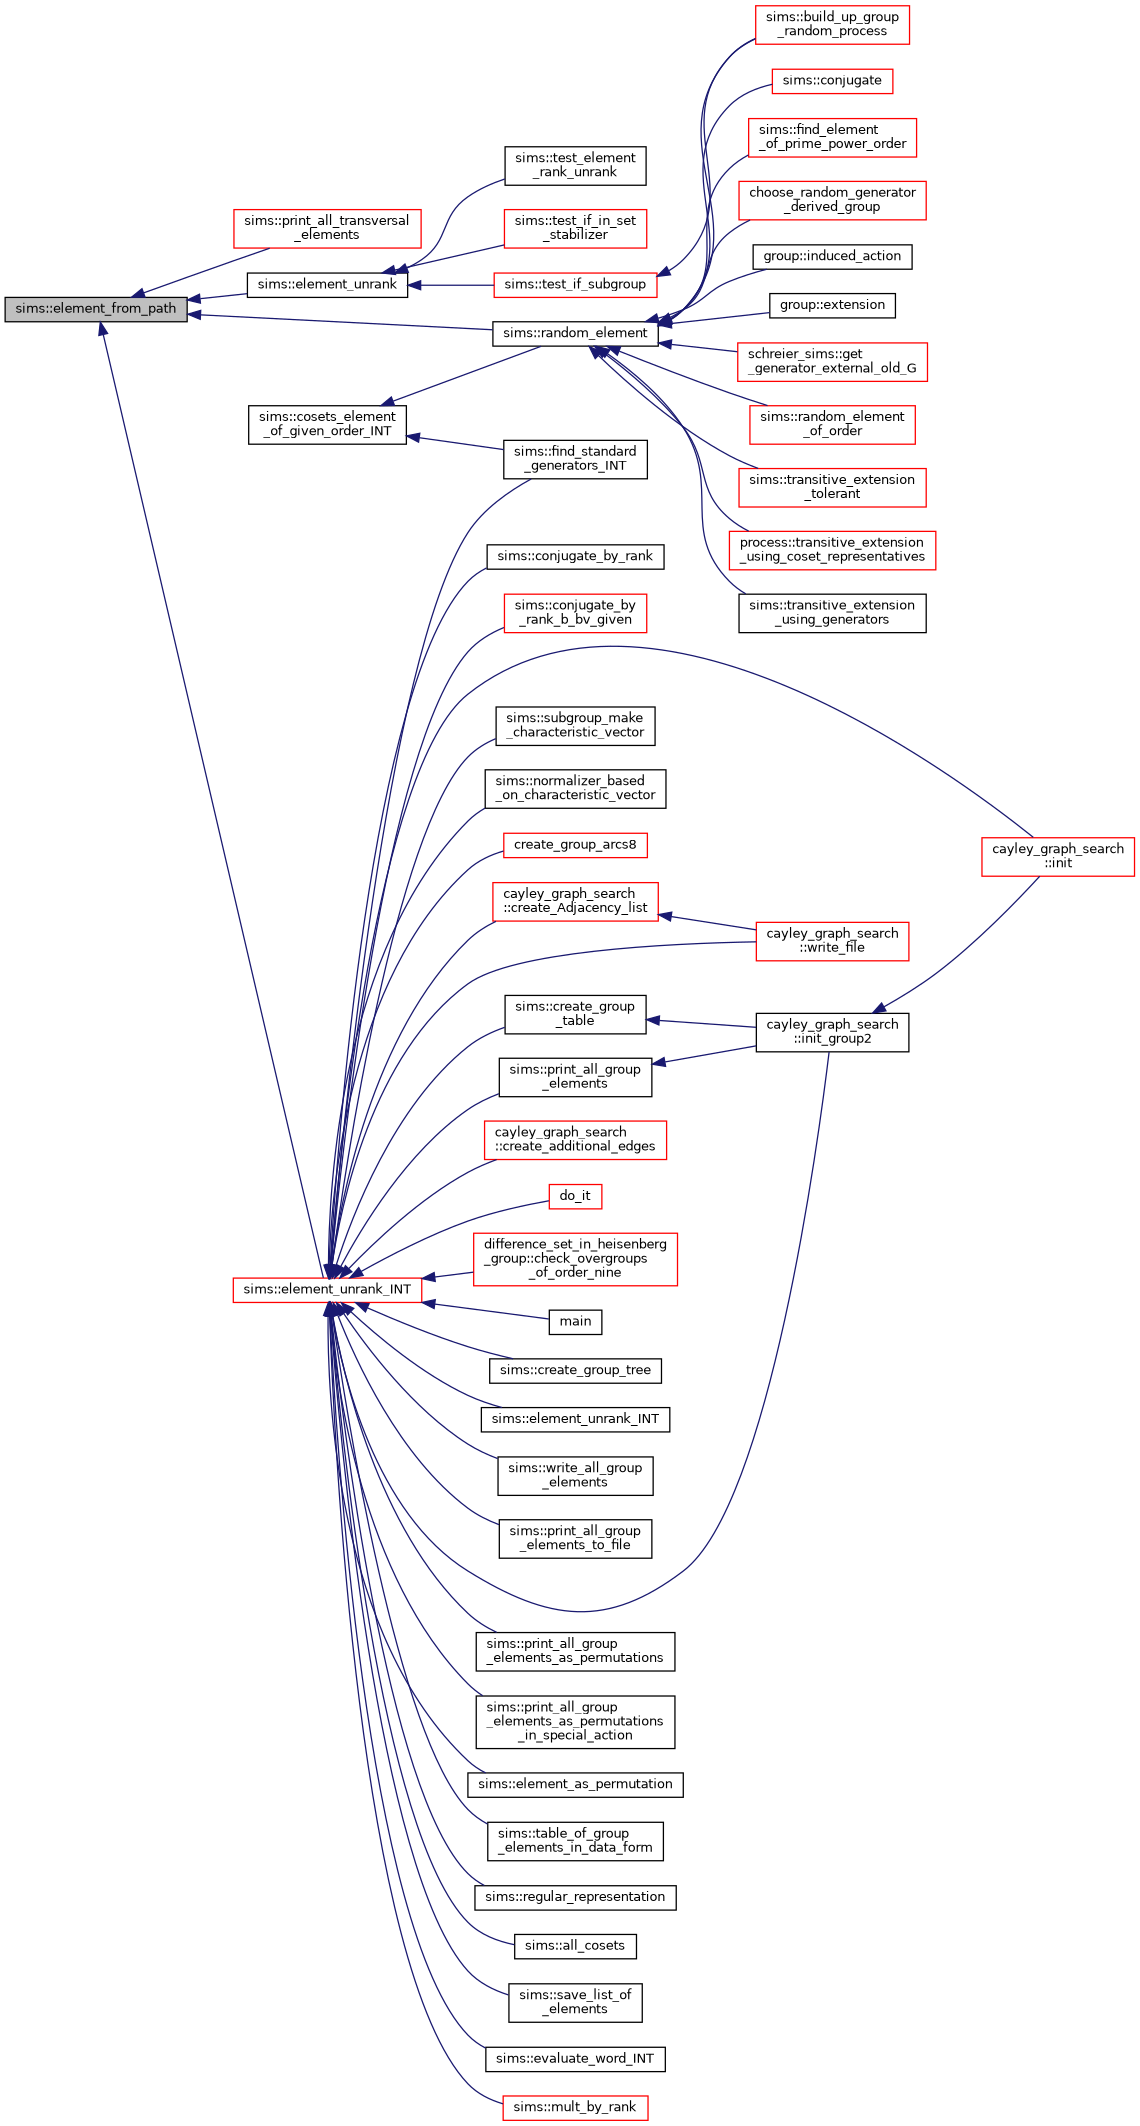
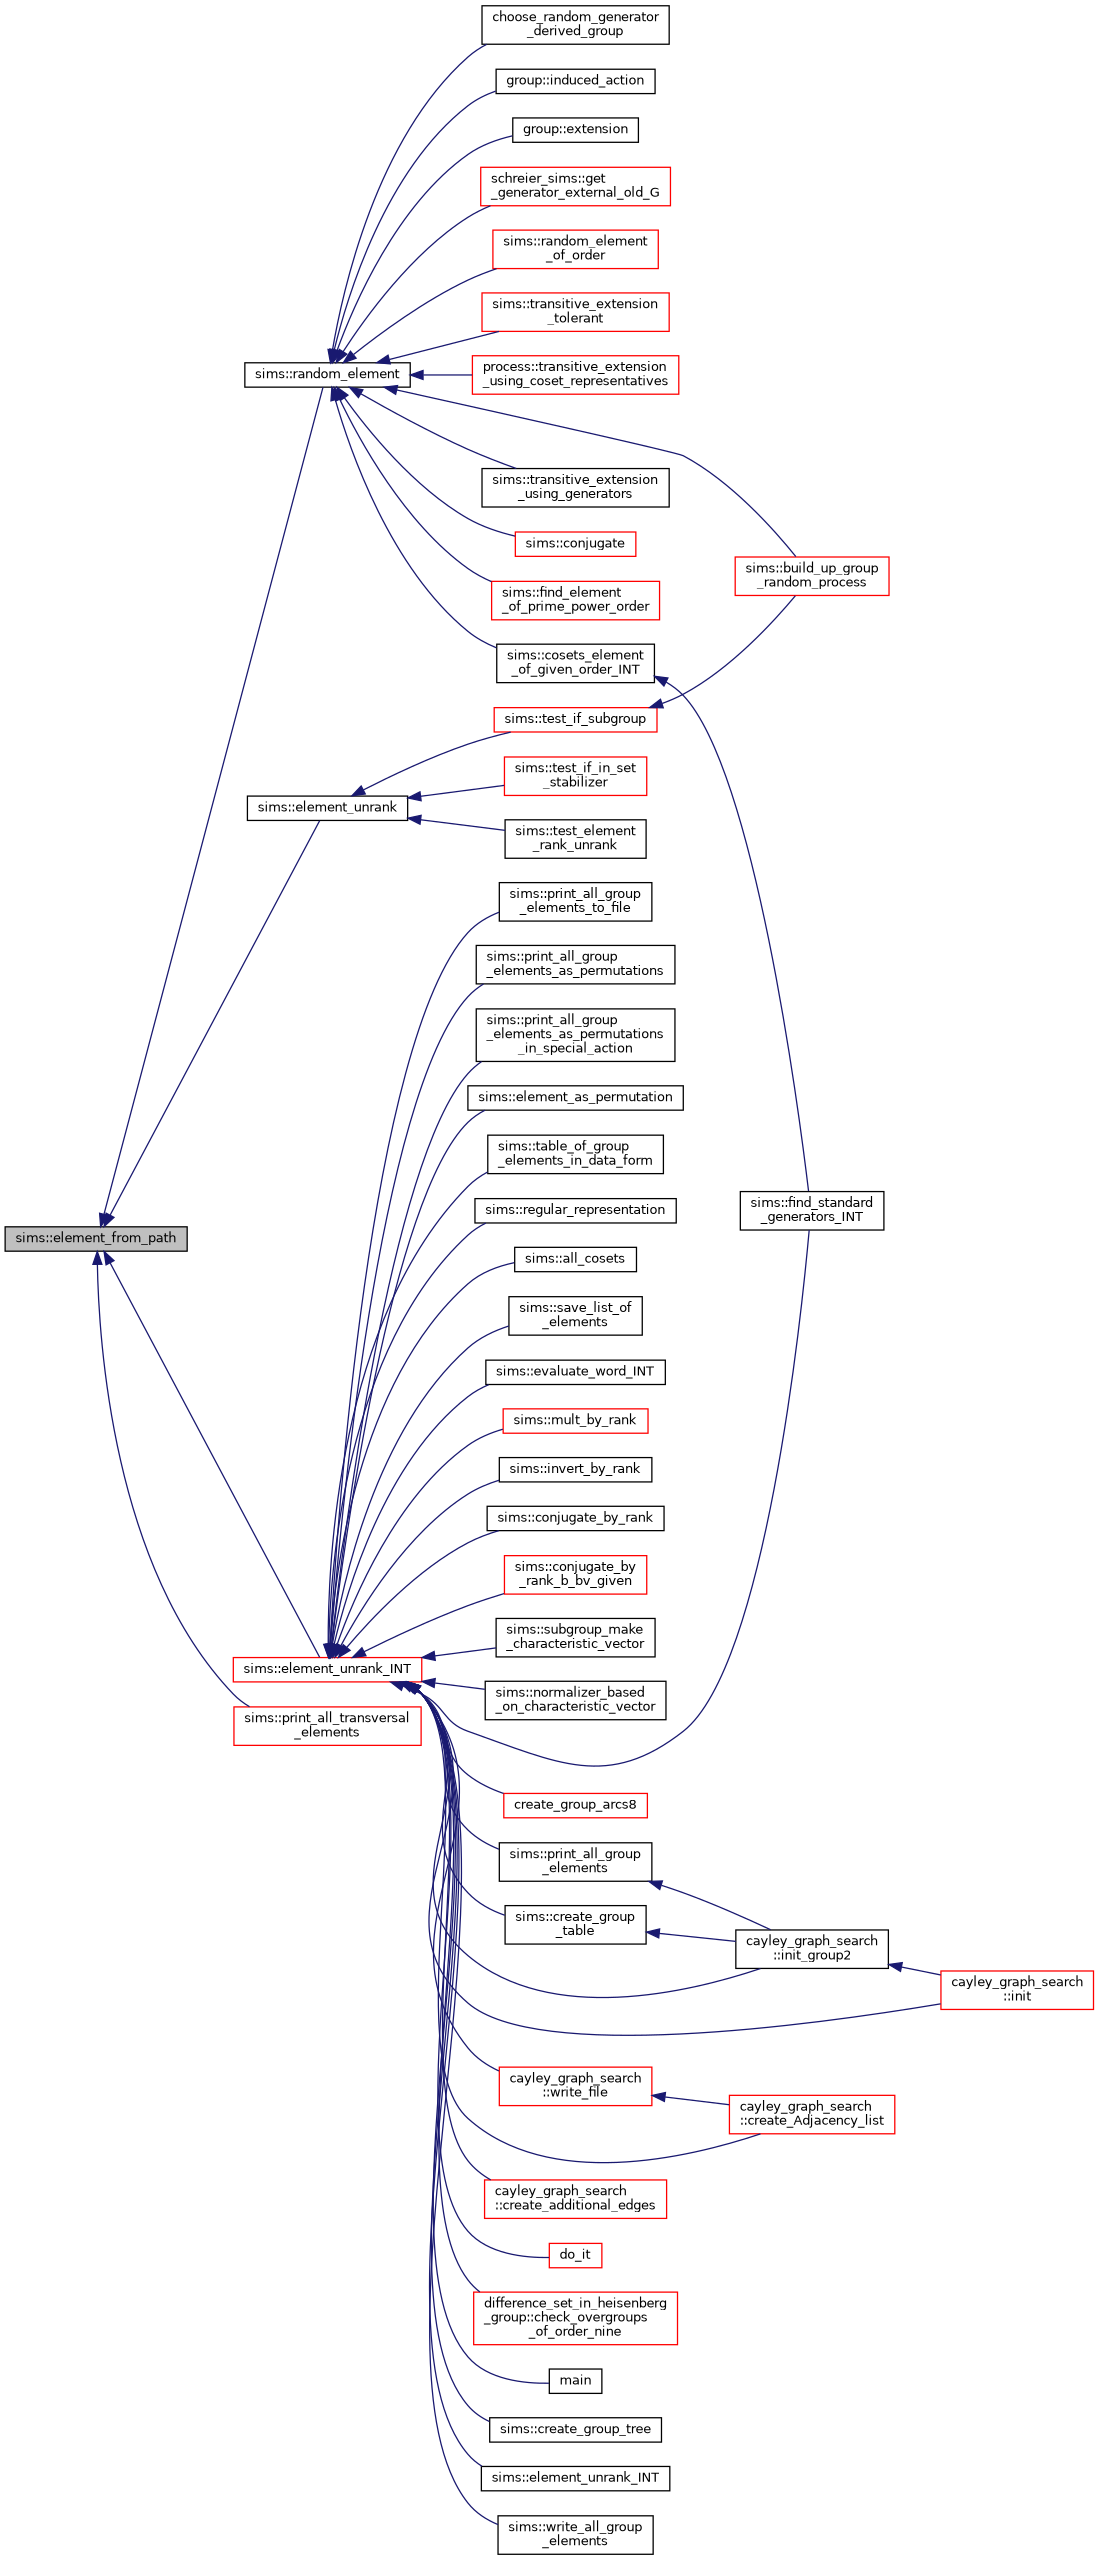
node "choose_random_generator _derived_group": color red -> black
edge "sims::random_element" -> "sims::cosets_element _of_given_order_INT": reversed
edge "cayley_graph_search ::write_file" -> "cayley_graph_search ::create_Adjacency_list": reversed
node "sims::invert_by_rank": added
